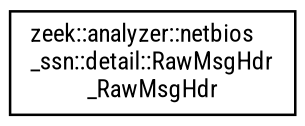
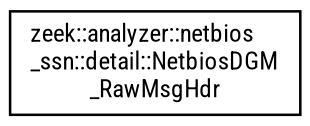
node "zeek::analyzer::netbios _ssn::detail::RawMsgHdr _RawMsgHdr": label "zeek::analyzer::netbios _ssn::detail::RawMsgHdr _RawMsgHdr" -> "zeek::analyzer::netbios _ssn::detail::NetbiosDGM _RawMsgHdr"
